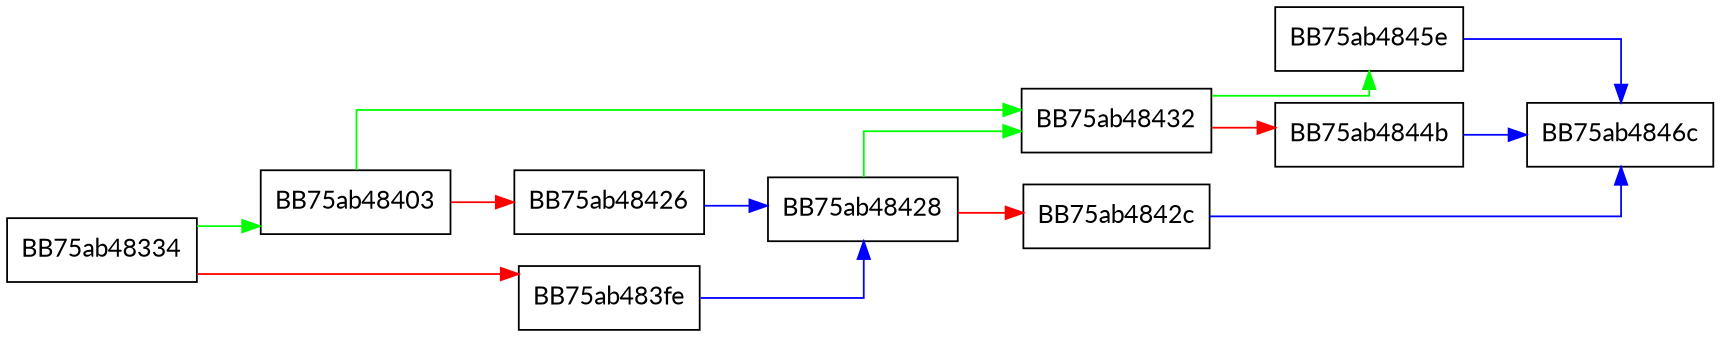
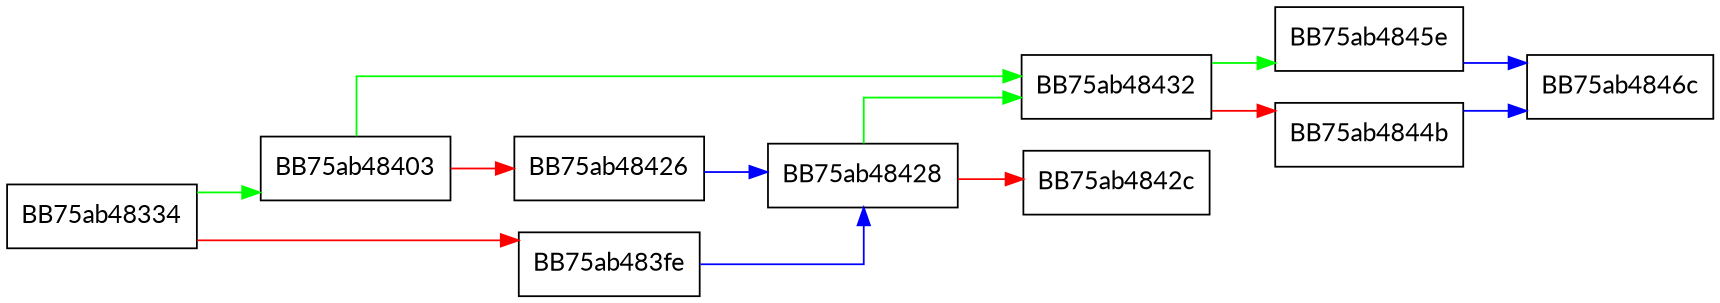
edge "BB75ab4842c" -> "BB75ab4846c": removed
